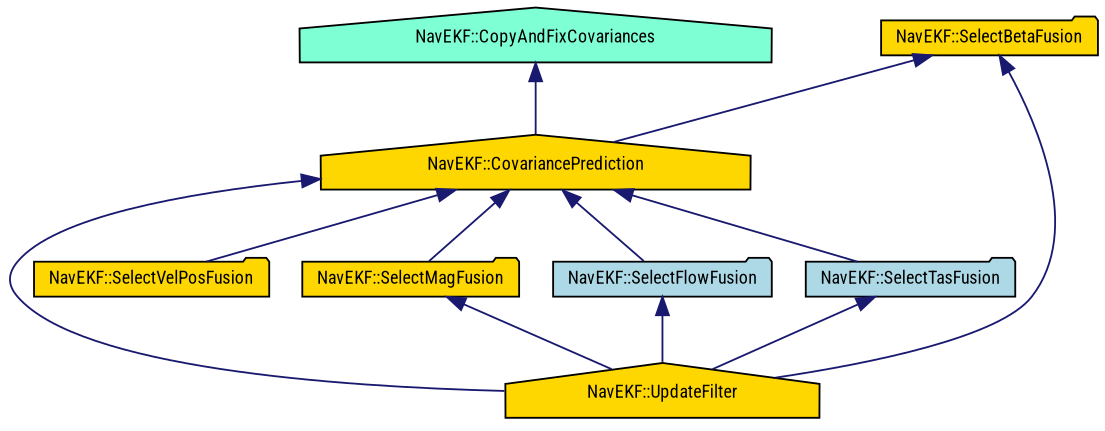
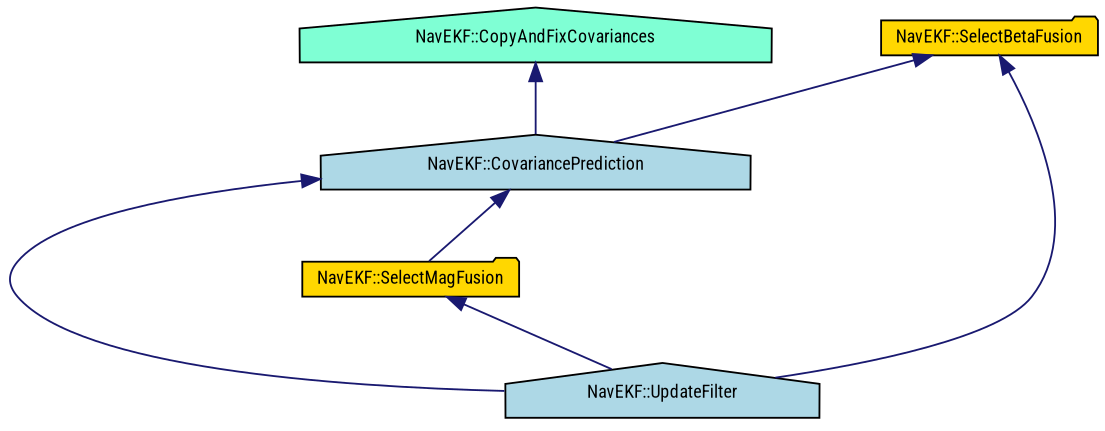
node "NavEKF::CovariancePrediction": fillcolor gold -> lightblue
node "NavEKF::SelectVelPosFusion": removed
node "NavEKF::SelectFlowFusion": removed
node "NavEKF::SelectTasFusion": removed
node "NavEKF::UpdateFilter": fillcolor gold -> lightblue
